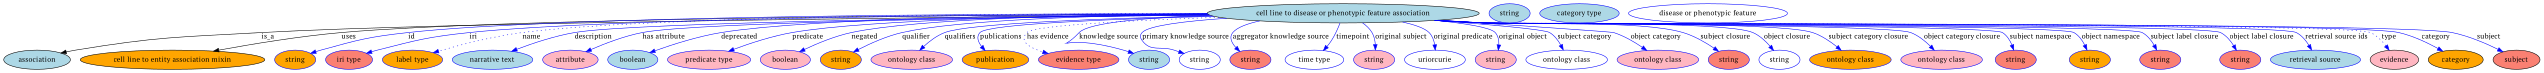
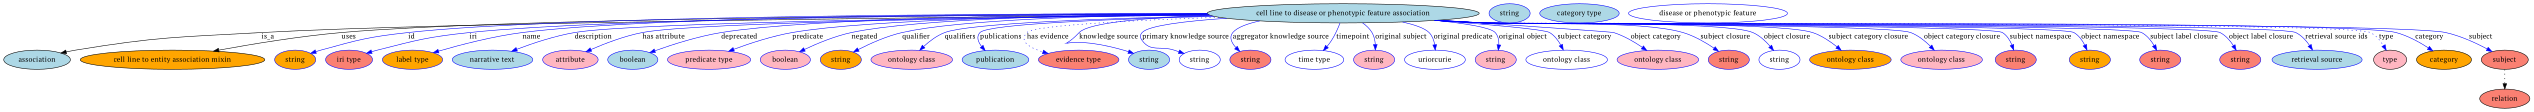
edge "cell line to disease or phenotypic feature association" -> "label type": style dotted -> solid
node "publication": fillcolor orange -> lightblue
node "evidence": label "evidence" -> "type"
node "relation": added
